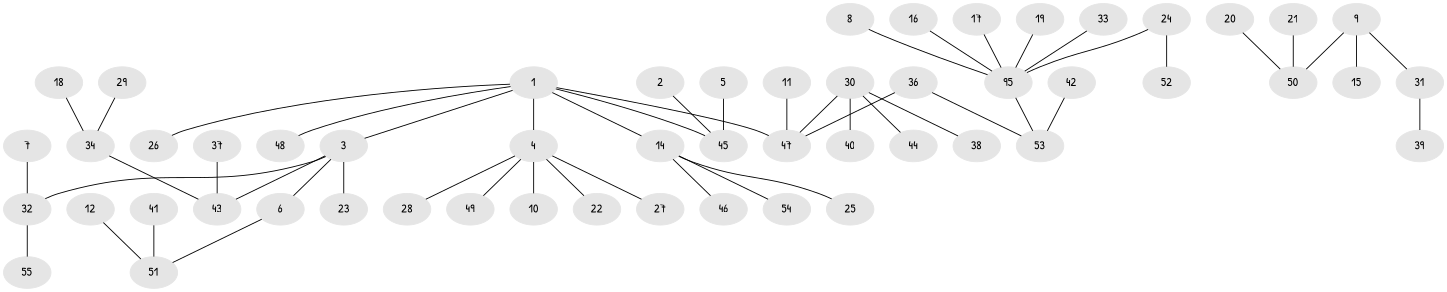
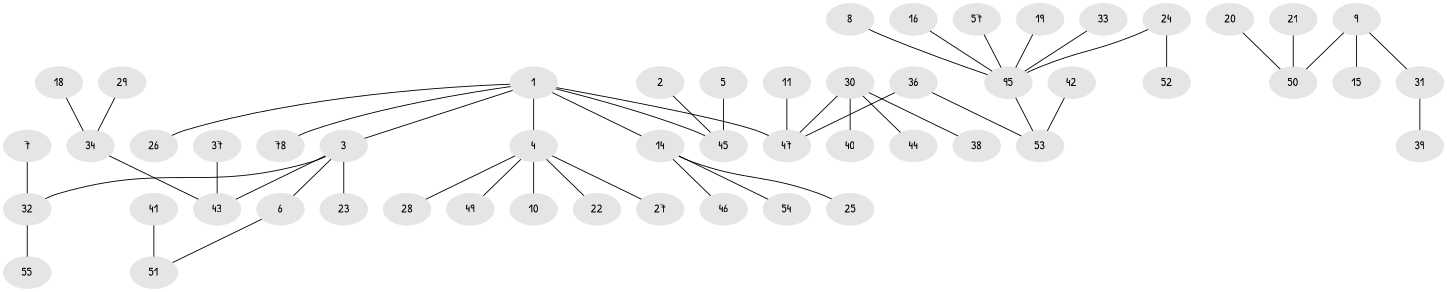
node "17": label "17" -> "57"
node "48": label "48" -> "78"
node "12": removed
